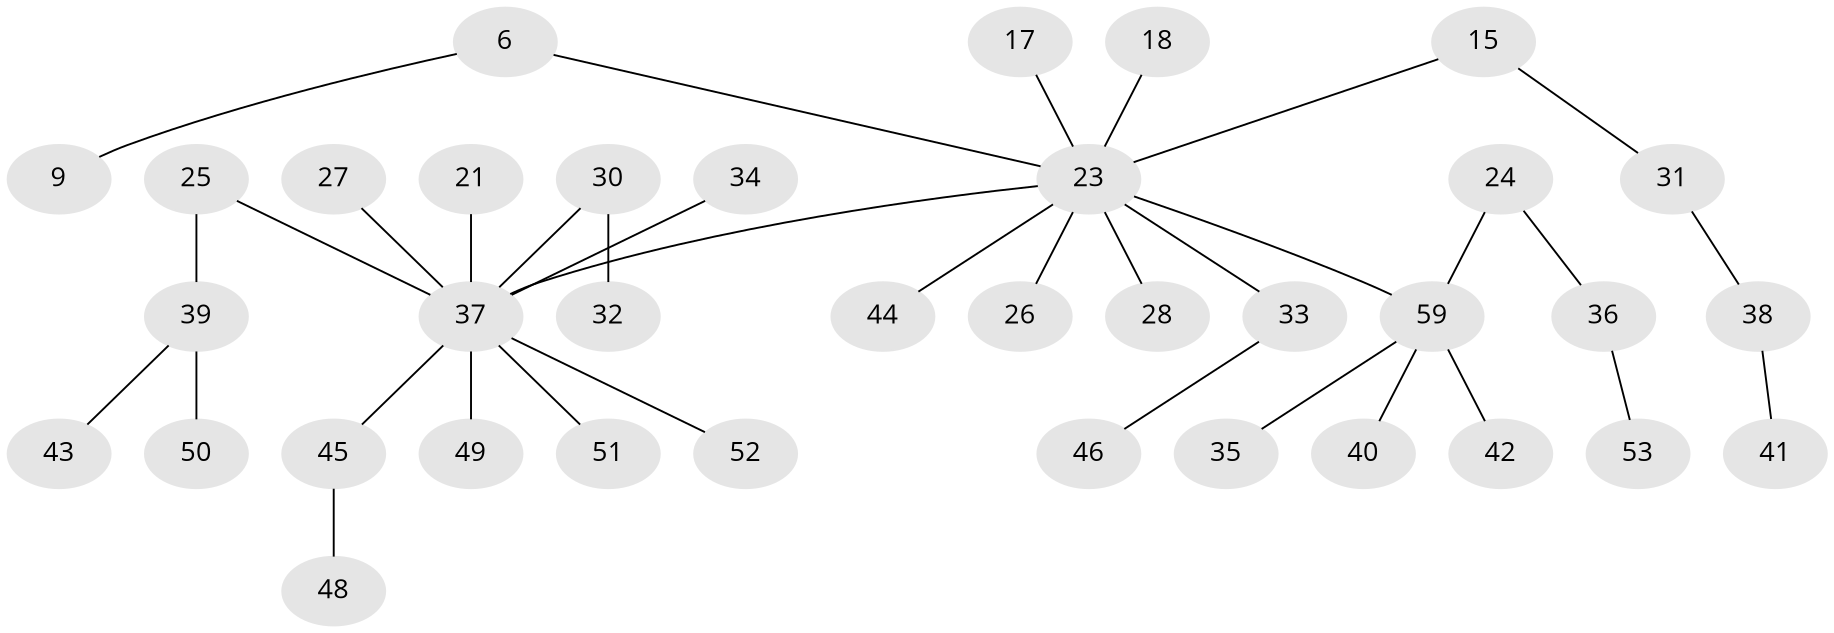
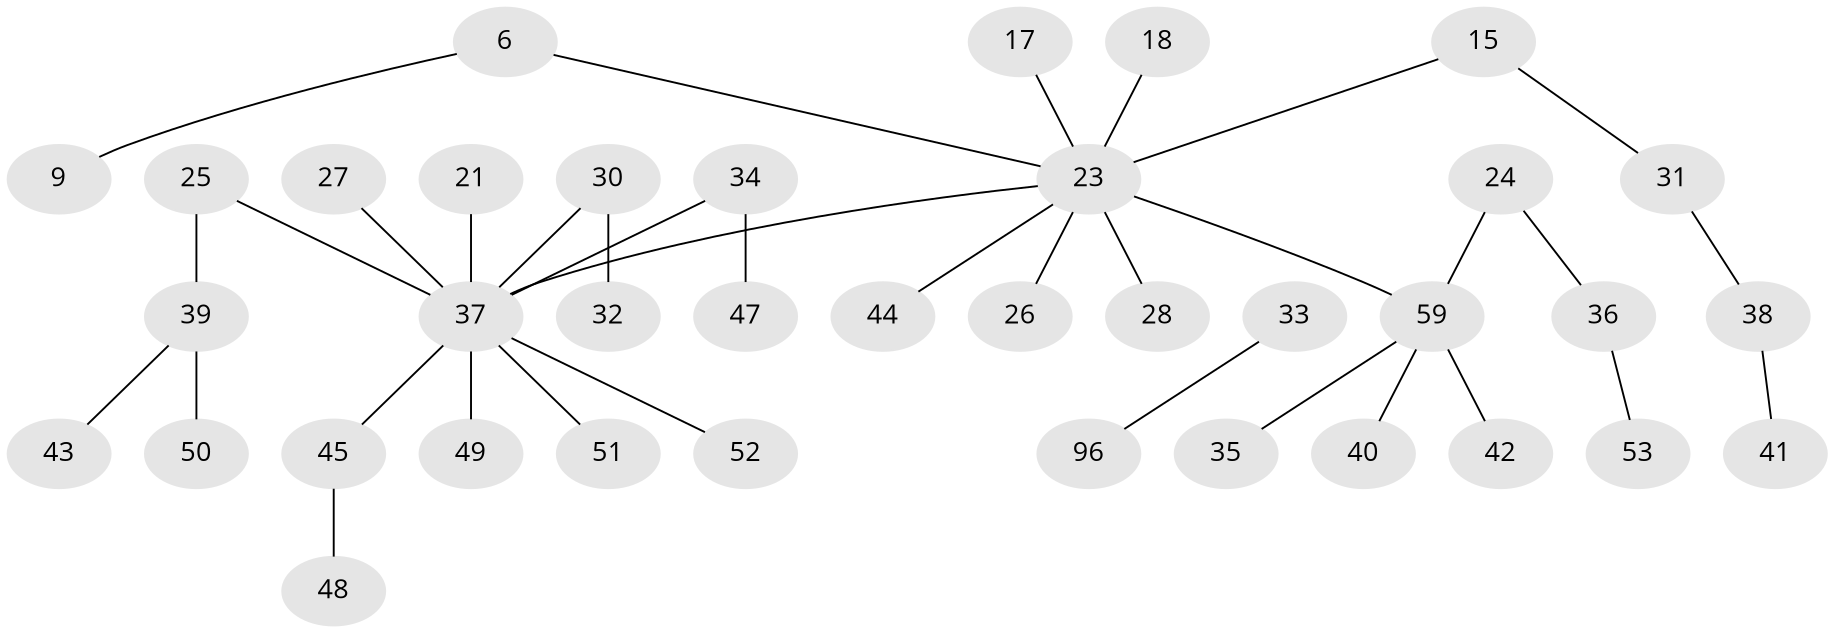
edge "23" -- "33": removed
node "47": added
node "46": label "46" -> "96"
